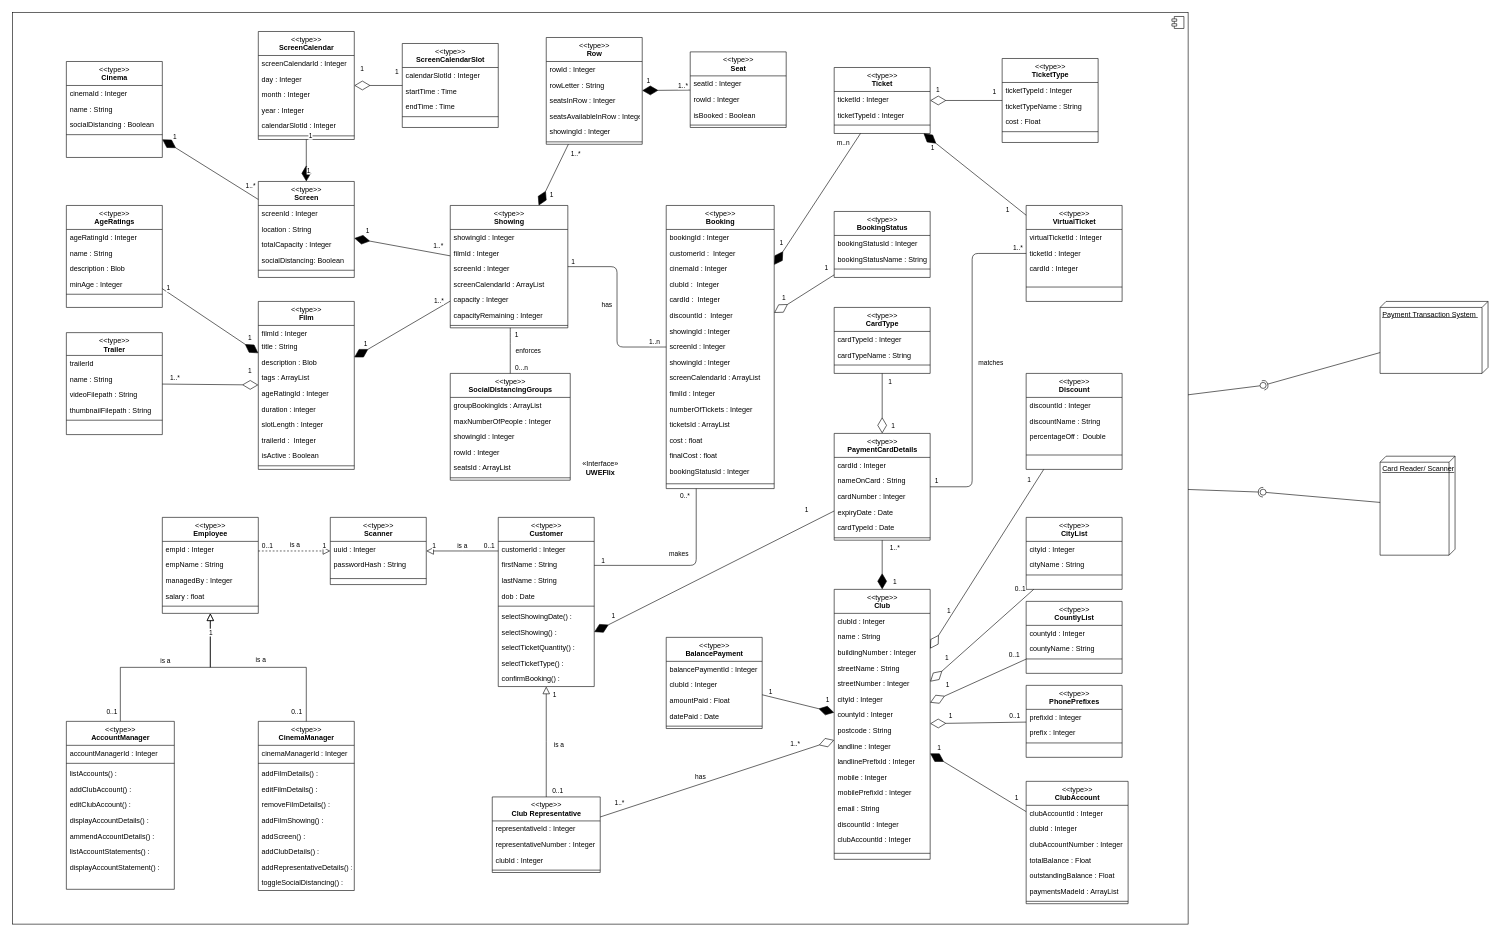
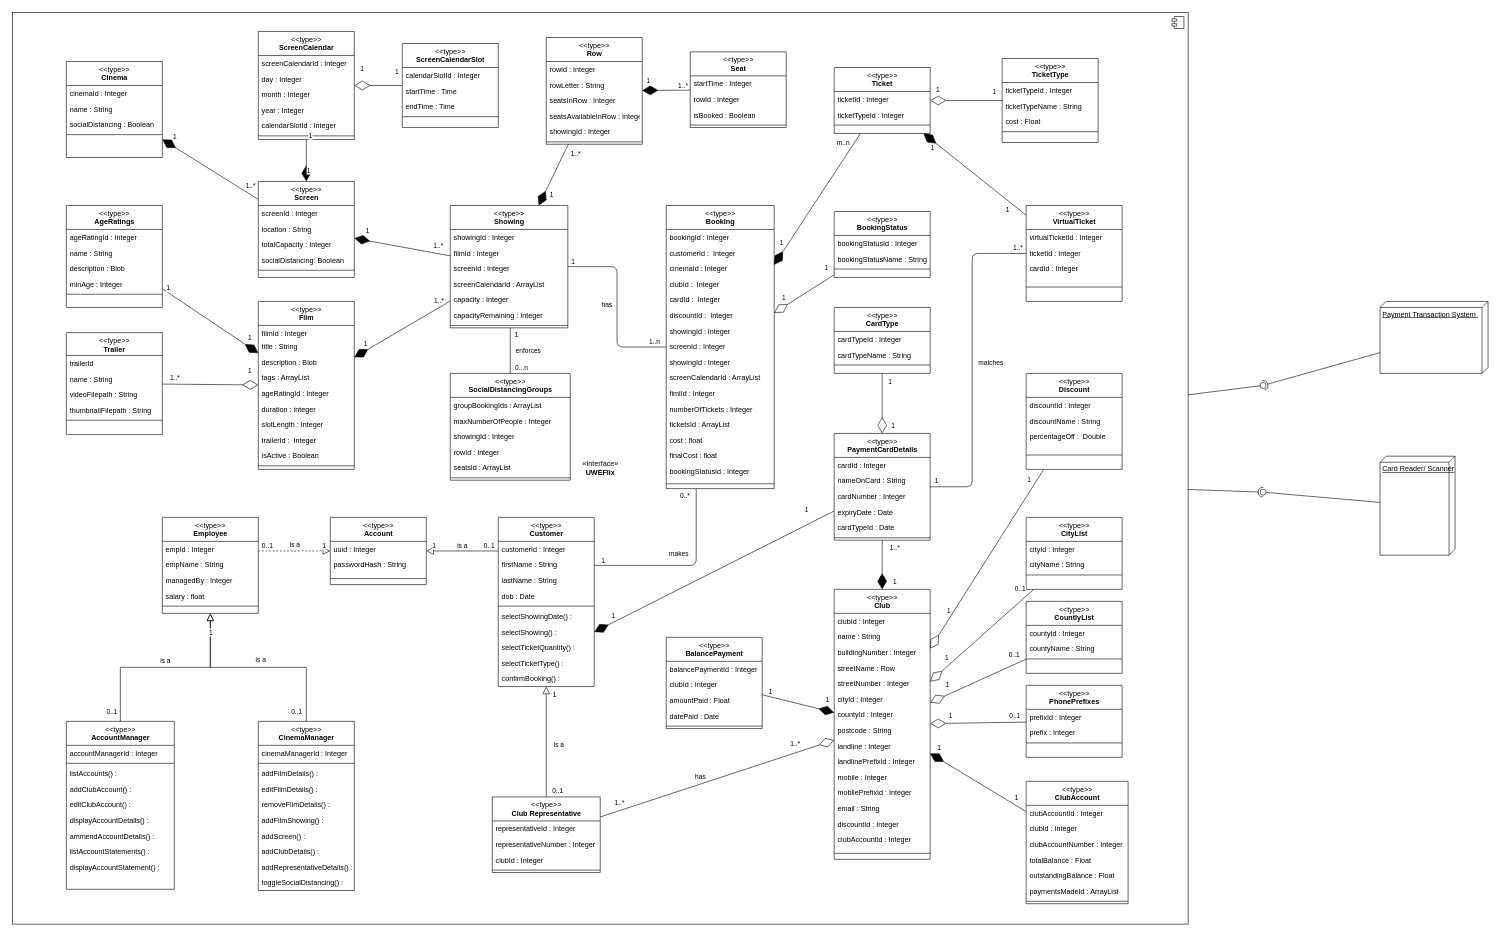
node "seatId : Integer": label "seatId : Integer" -> "startTime : Integer"
node "<<type>> Scanner": label "<<type>> Scanner" -> "<<type>> Account"
node "streetName : String": label "streetName : String" -> "streetName : Row"
